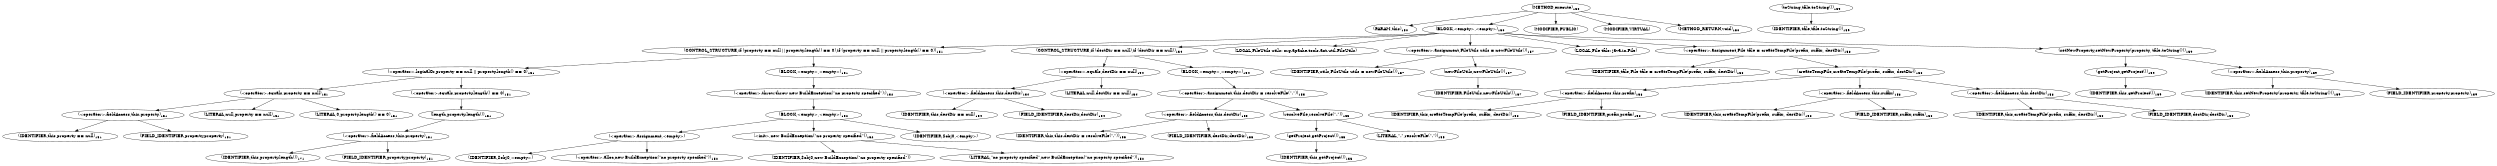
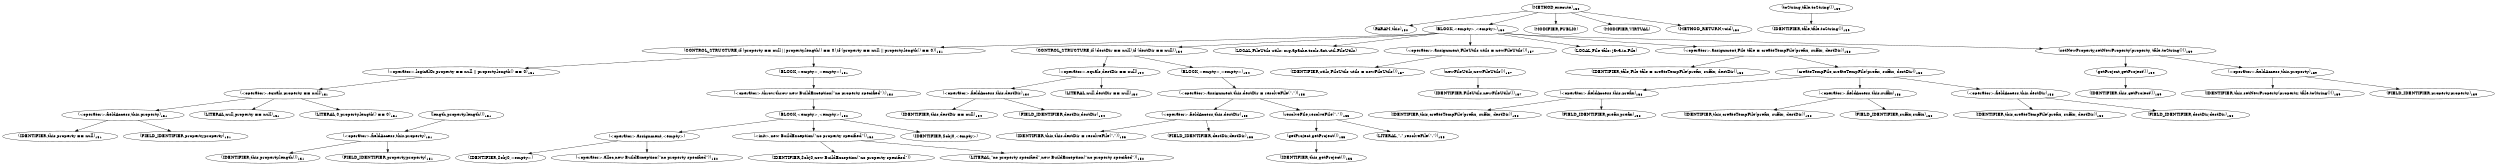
edge "(<operator>.assignment,FileUtils utils = newFileUtils())" -> "(newFileUtils,newFileUtils())": removed
node "(<operator>.equals,property.length() == 0)": removed
node "(IDENTIFIER,this,property.length())": text "171" -> "151"
